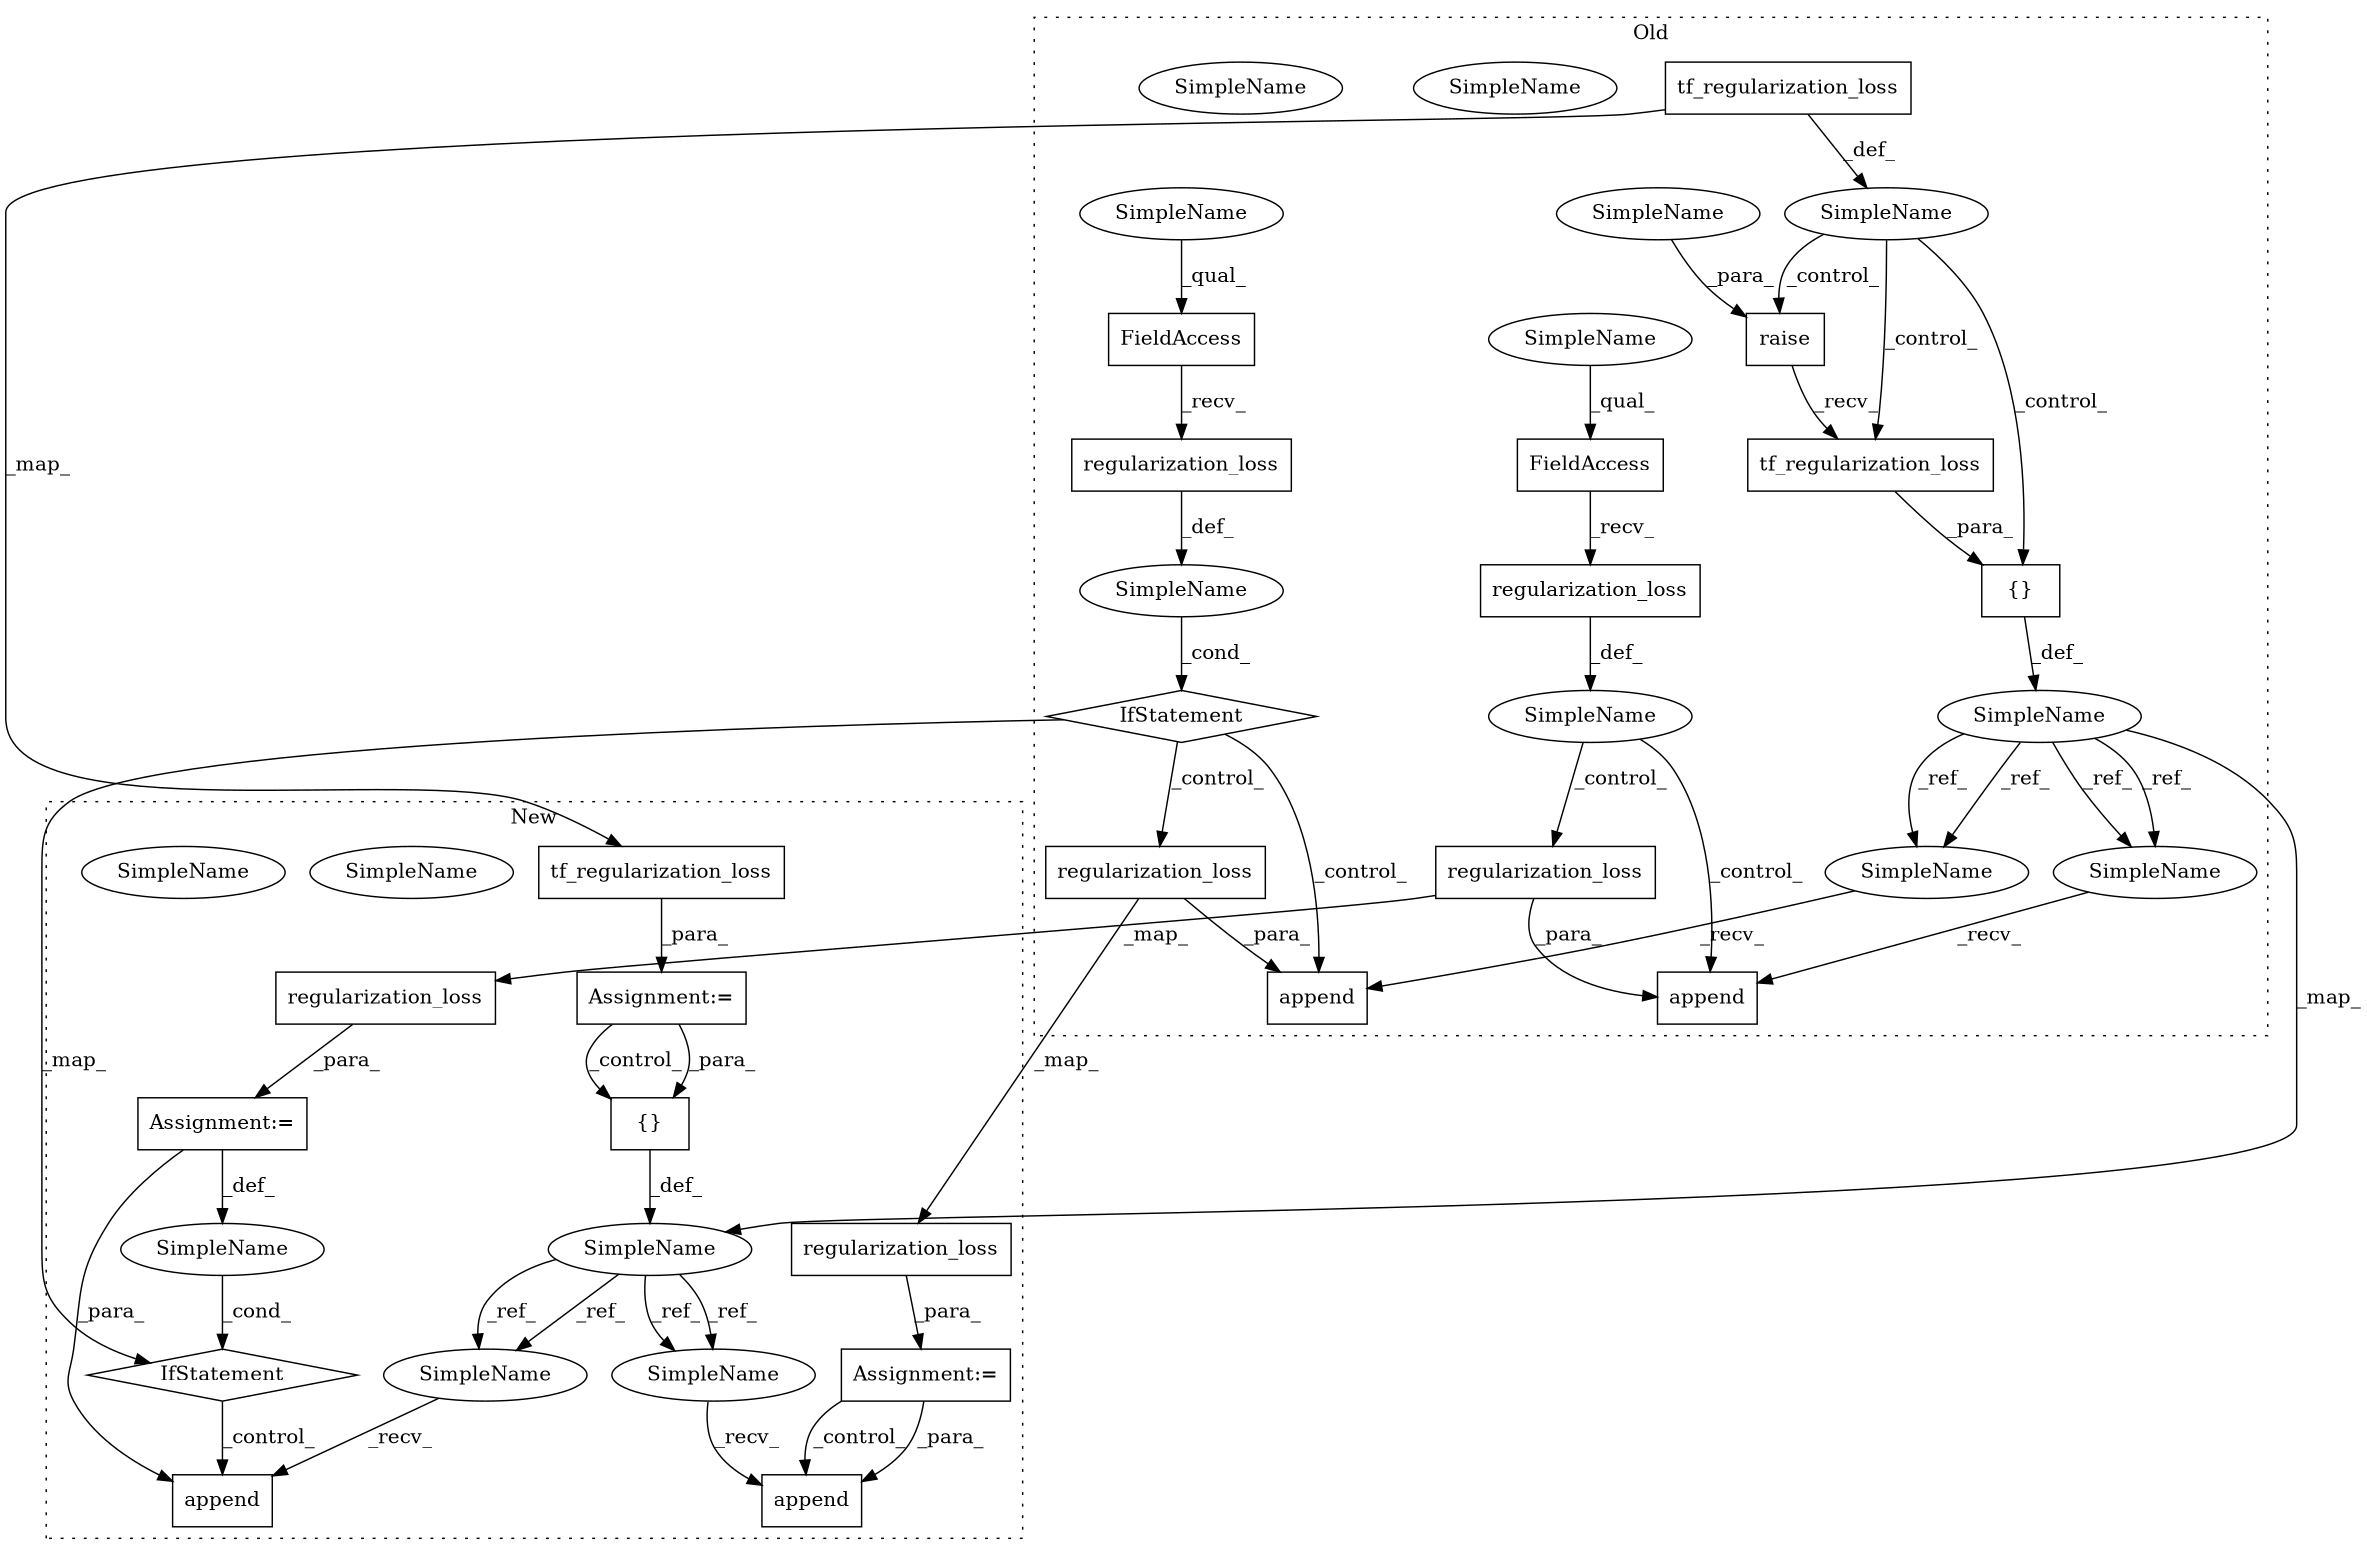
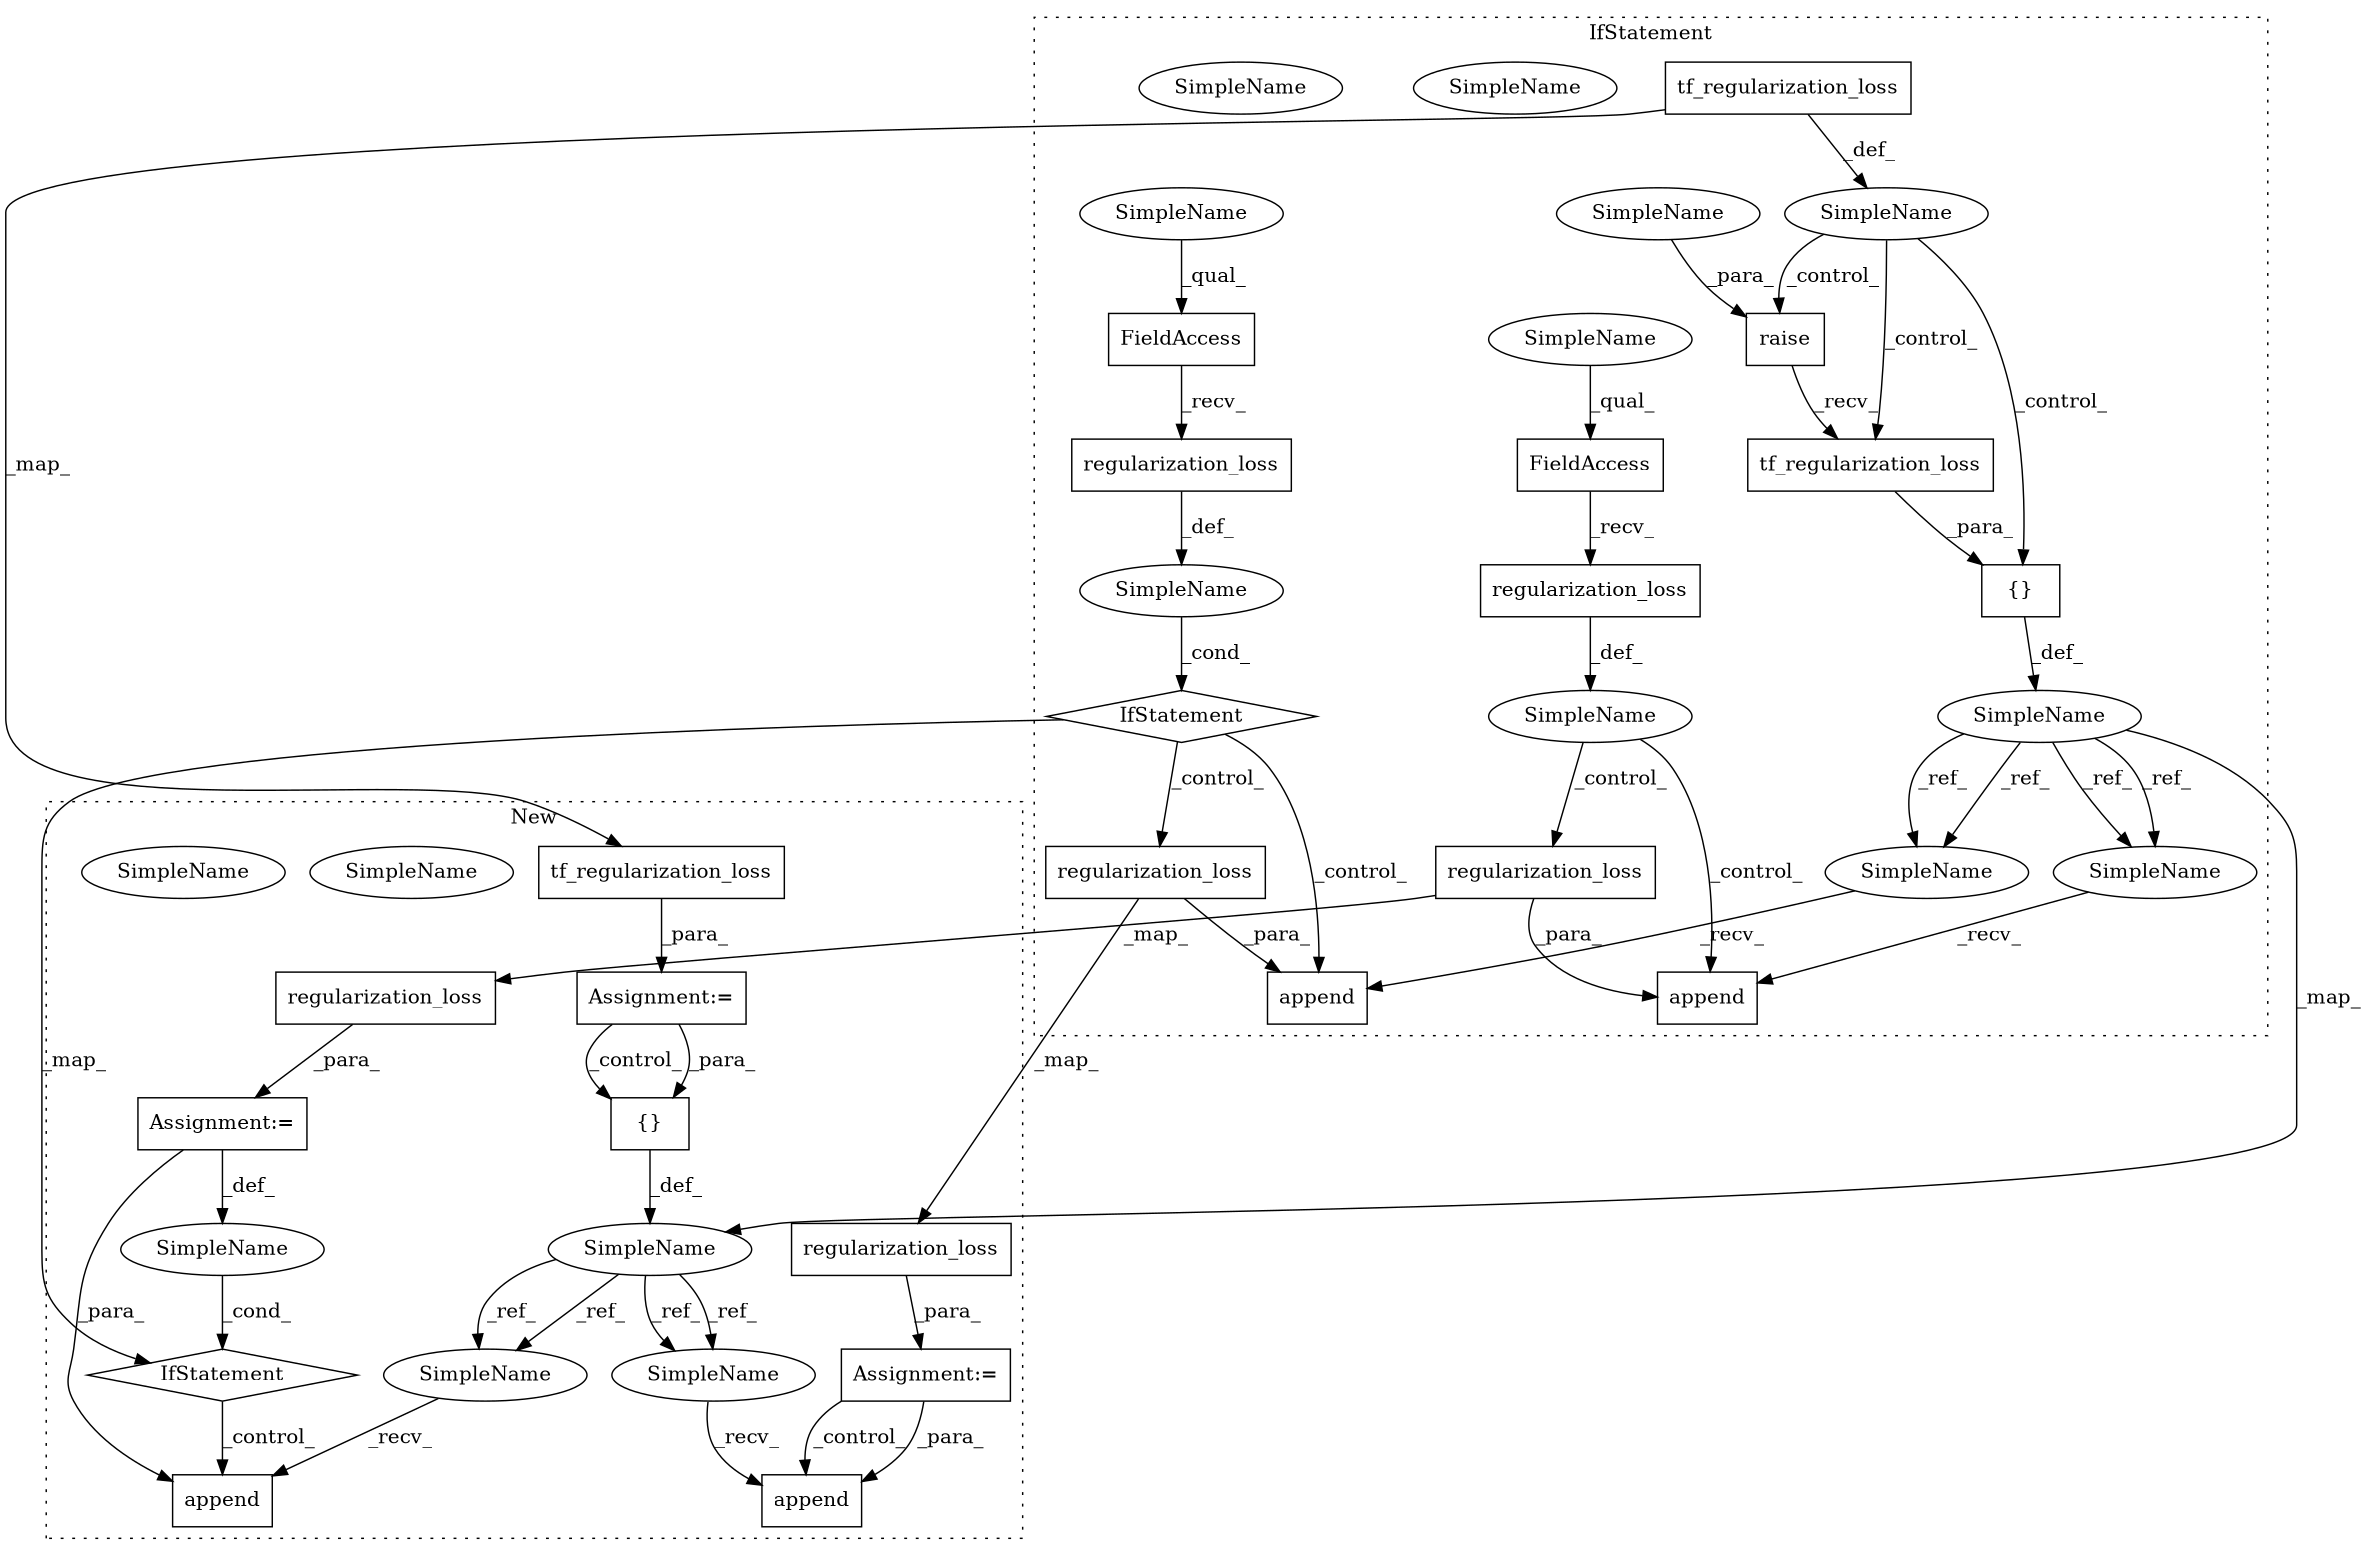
cluster "Old": label "Old" -> "IfStatement"
